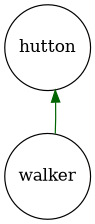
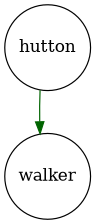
edge "walker" -> "hutton": reversed
